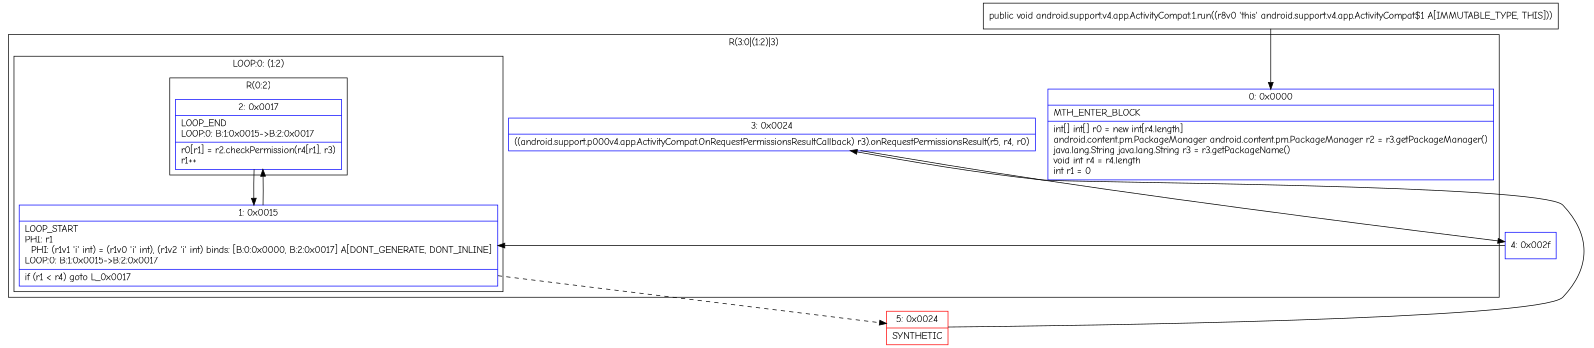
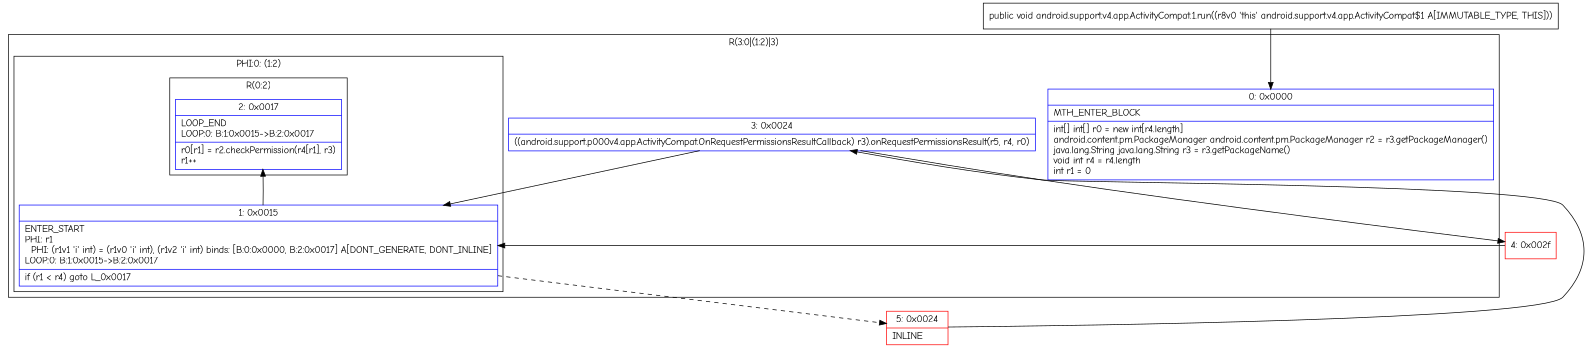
cluster "LOOP:0: (1:2)": label "LOOP:0: (1:2)" -> "PHI:0: (1:2)"
edge "2: 0x0017" -> "1: 0x0015": now "3: 0x0024" -> "1: 0x0015"
node "1: 0x0015": text "LOOP_START" -> "ENTER_START"
node "4: 0x002f": color blue -> red
node "5: 0x0024": text "SYNTHETIC" -> "INLINE"
